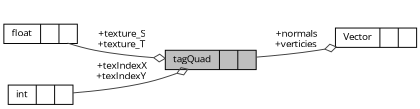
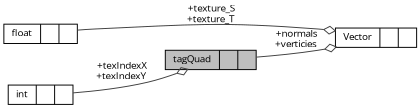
edge "float" -> "tagQuad": now "float" -> "Vector"
